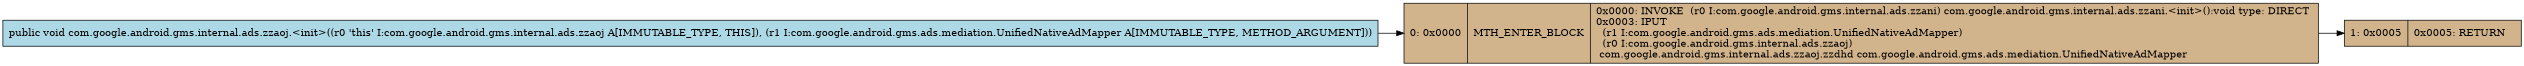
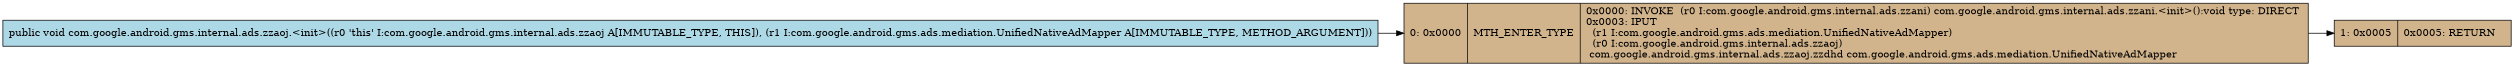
node "0: 0x0000": text "MTH_ENTER_BLOCK" -> "MTH_ENTER_TYPE"
